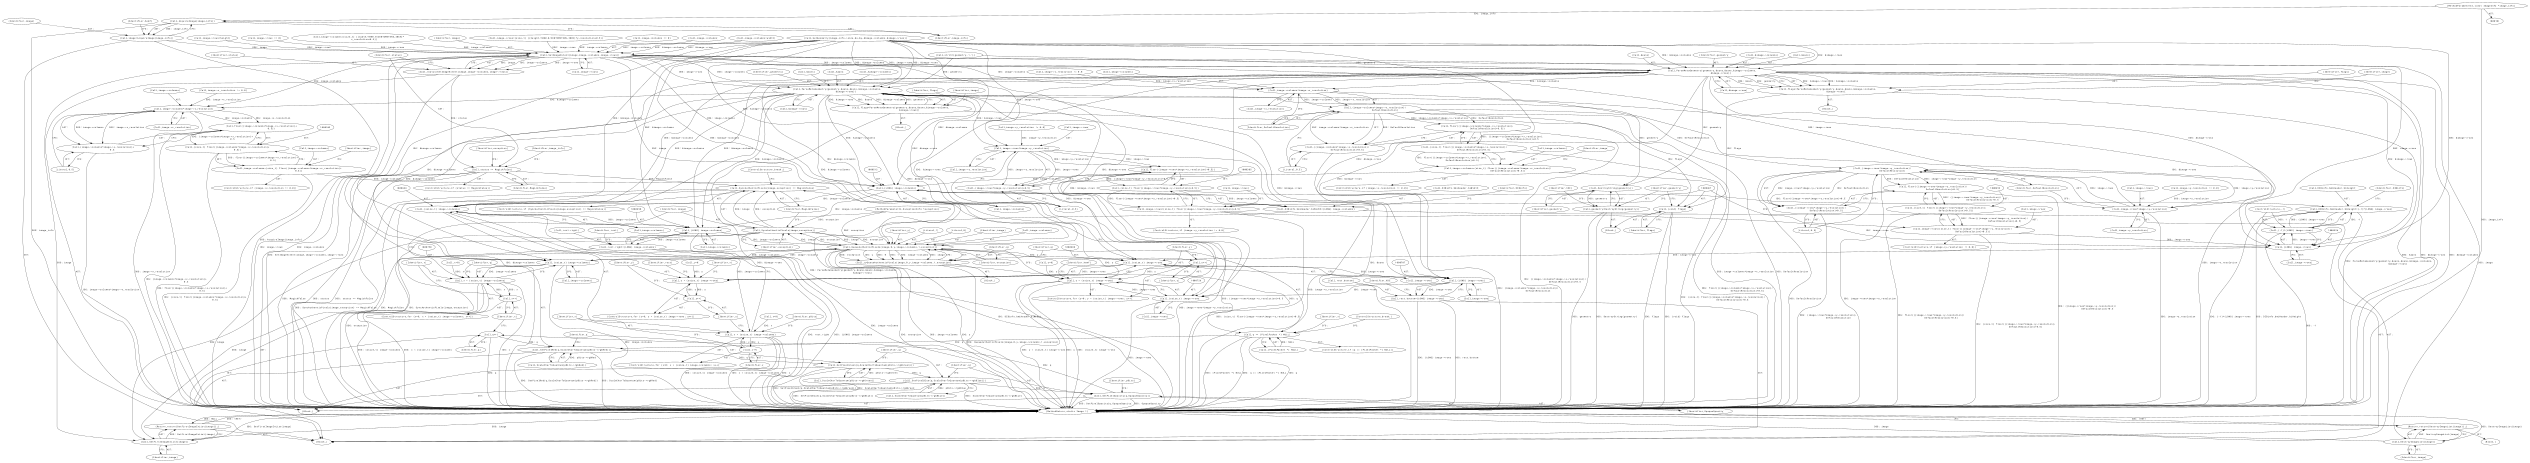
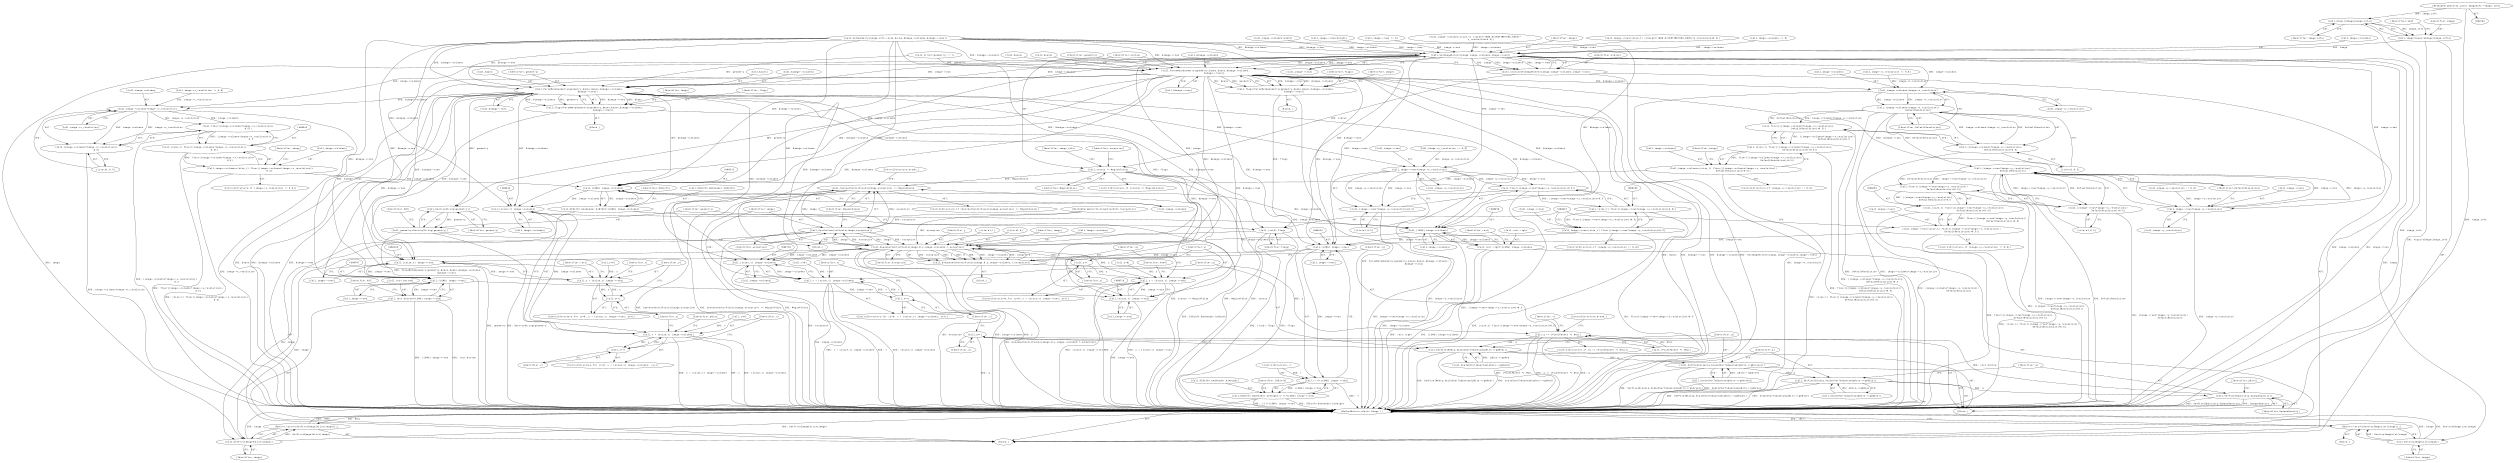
edge "(Call,(size_t) floor((image->rows*image->y_resolution)+0.5))" -> "(Call,DIBinfo.bmiHeader.biHeight=(-1)*(LONG) image->rows)": now "(Call,(size_t) floor((image->rows*image->y_resolution)+0.5))" -> "(MethodReturn,static Image *)"
edge "(Call,SetPixelOpacity(q,OpaqueOpacity))" -> "(Call,q++)": label "DDG: q" -> "DDG: rect.bottom"
